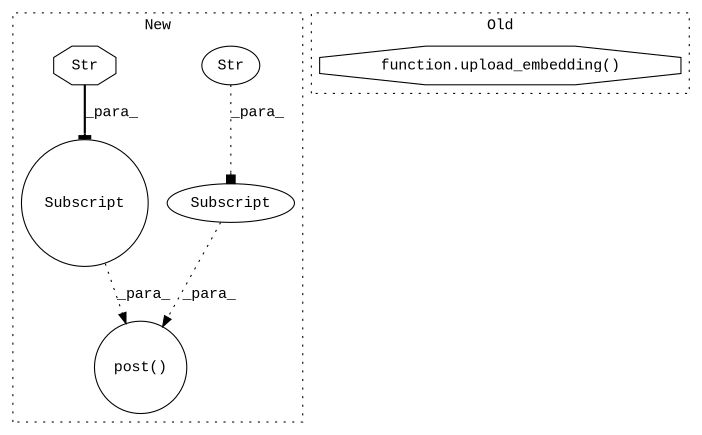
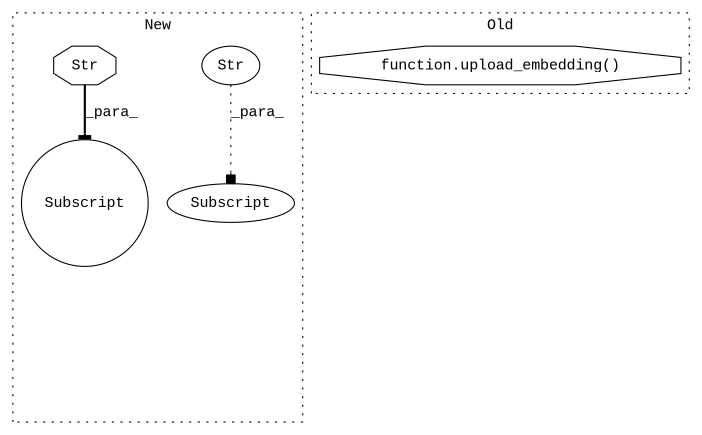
node "post()": removed
